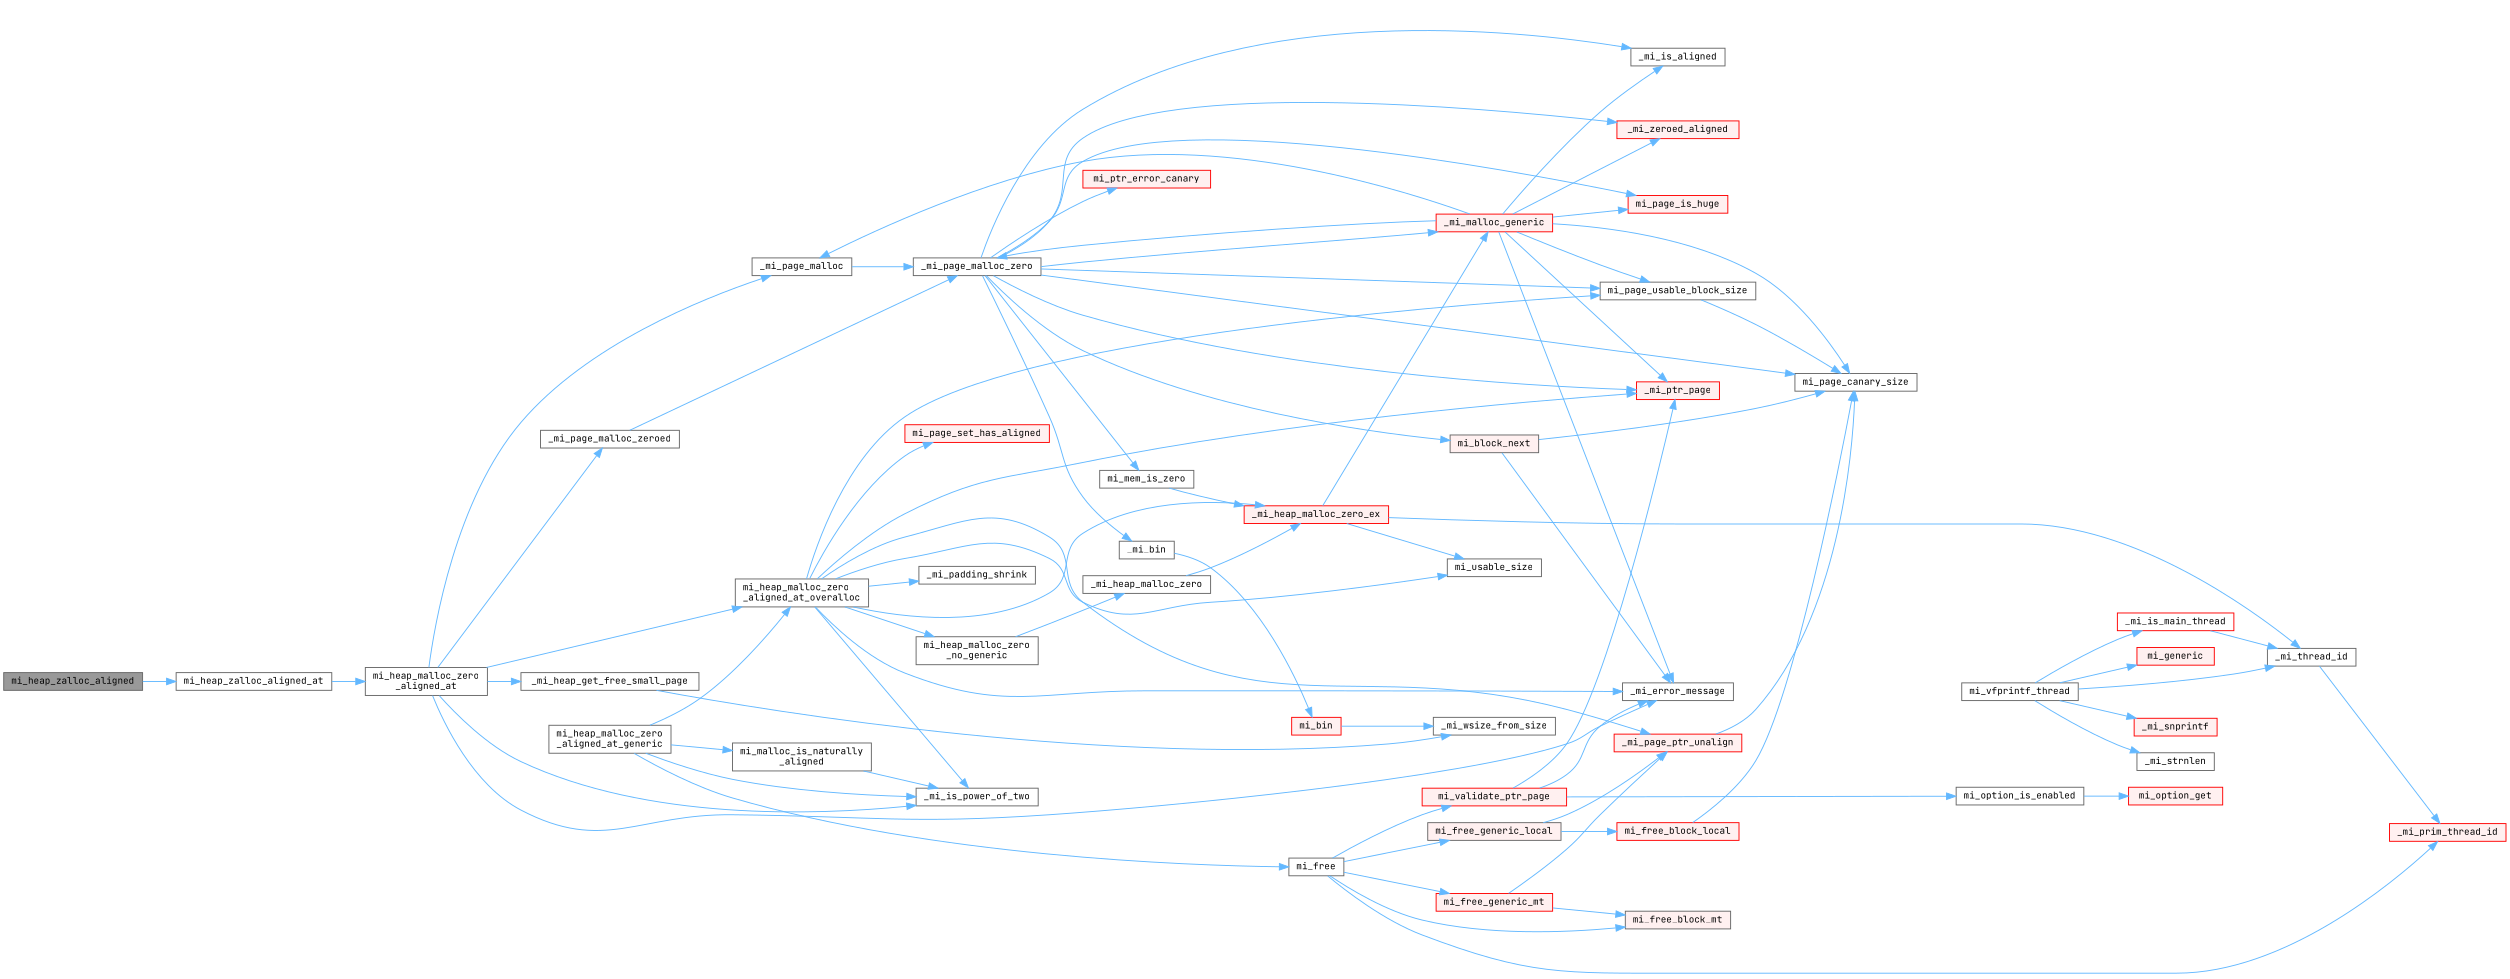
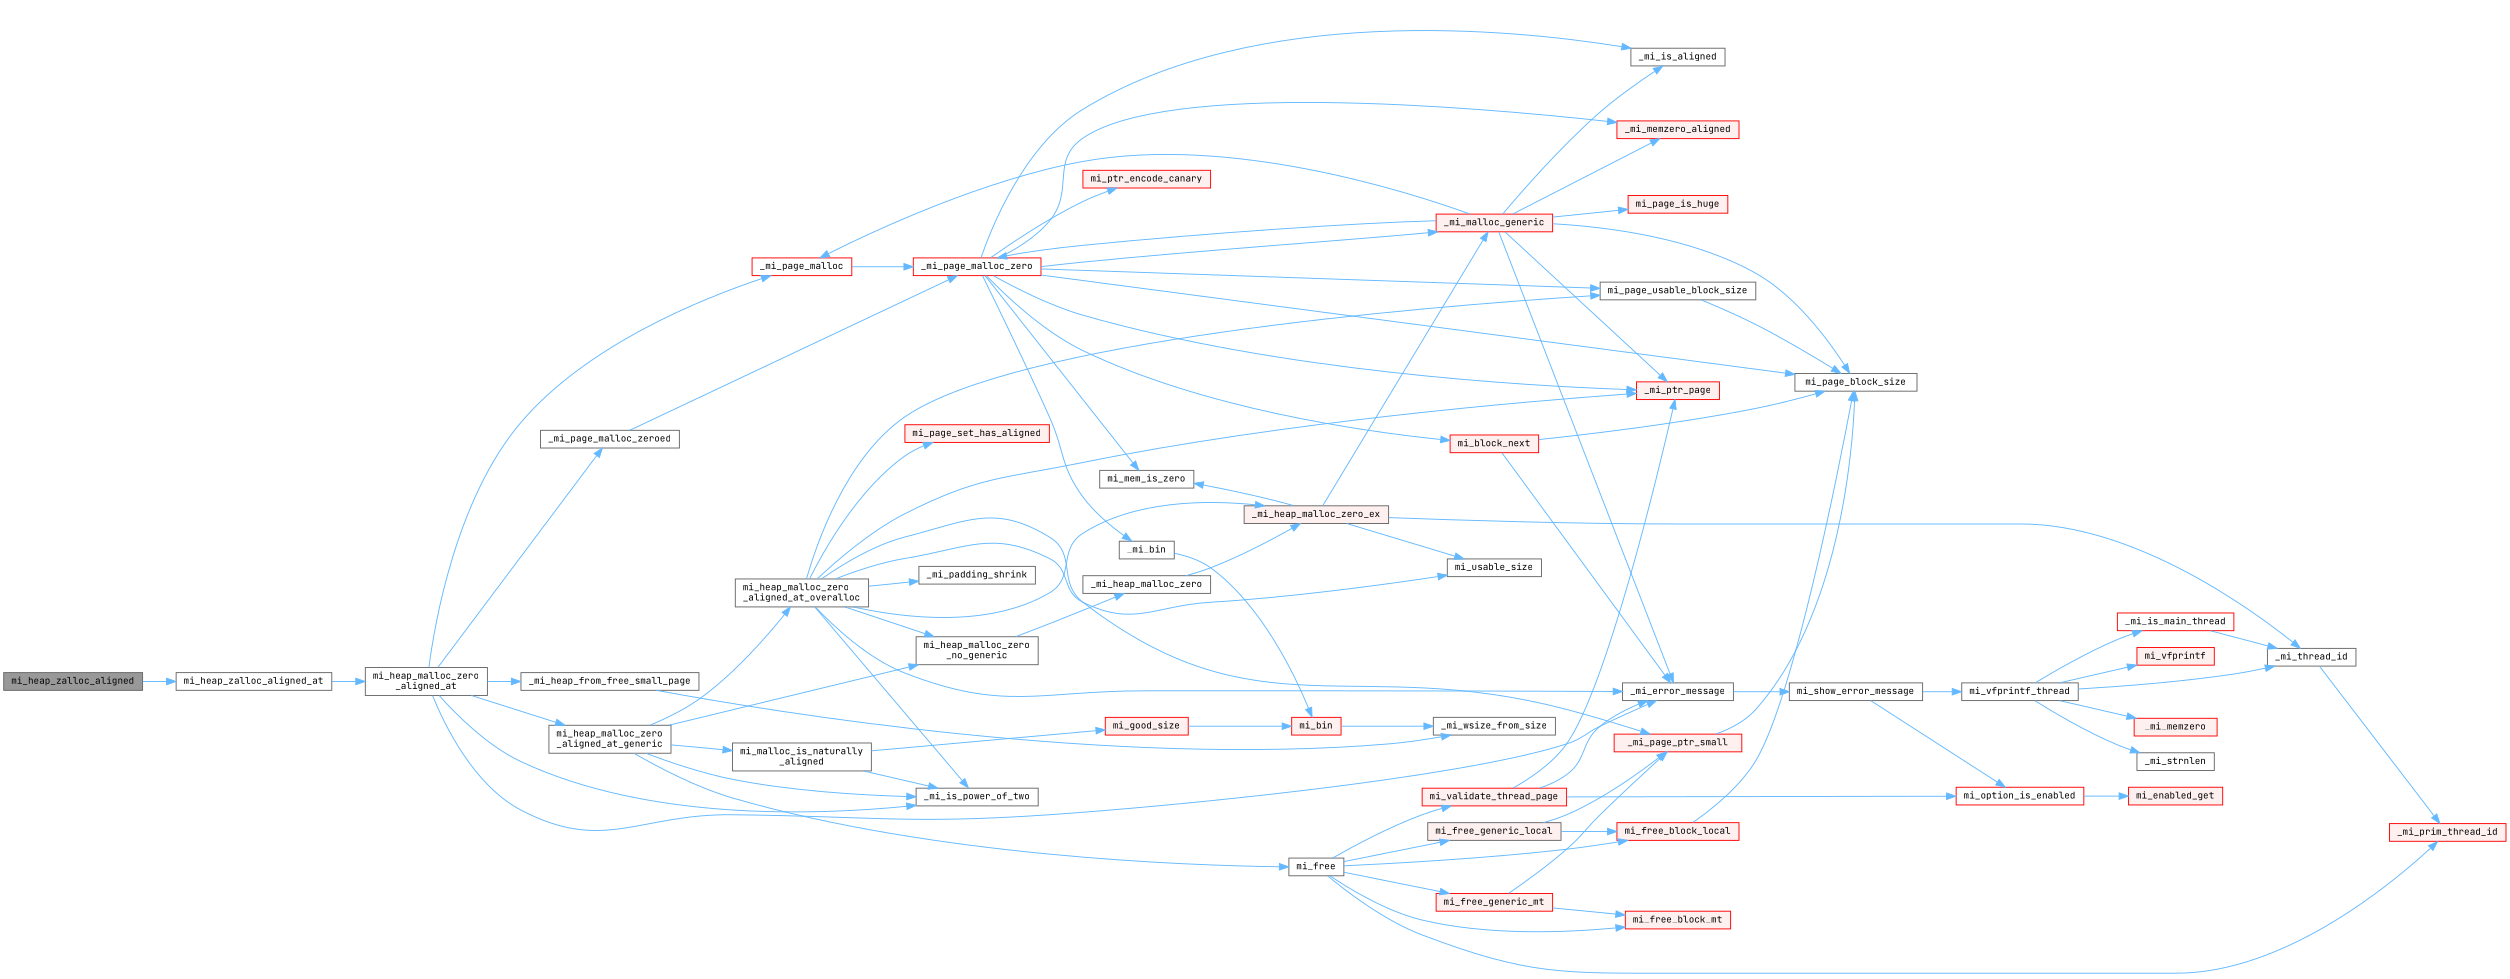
node "_mi_zeroed_aligned": label "_mi_zeroed_aligned" -> "_mi_memzero_aligned"
edge "_mi_page_malloc_zero" -> "mi_page_is_huge": removed
node "mi_ptr_error_canary": label "mi_ptr_error_canary" -> "mi_ptr_encode_canary"
edge "_mi_malloc_generic" -> "mi_page_usable_block_size": removed
node "_mi_page_malloc": color grey40 -> red
node "_mi_page_malloc_zero": color grey40 -> red
node "mi_page_canary_size": label "mi_page_canary_size" -> "mi_page_block_size"
node "mi_block_next": color grey40 -> red
edge "mi_mem_is_zero" -> "_mi_heap_malloc_zero_ex": reversed
node "_mi_heap_malloc_zero_ex": color red -> grey40
edge "mi_heap_malloc_zero _aligned_at" -> "mi_heap_malloc_zero _aligned_at_overalloc": now "mi_heap_malloc_zero _aligned_at" -> "mi_heap_malloc_zero _aligned_at_generic"
node "mi_generic": label "mi_generic" -> "mi_vfprintf"
node "_mi_heap_get_free_small_page": label "_mi_heap_get_free_small_page" -> "_mi_heap_from_free_small_page"
node "mi_show_error_message": added
edge "mi_heap_malloc_zero _aligned_at_generic" -> "mi_heap_malloc_zero _no_generic": added
node "mi_good_size": added
node "_mi_snprintf": label "_mi_snprintf" -> "_mi_memzero"
node "_mi_page_ptr_unalign": label "_mi_page_ptr_unalign" -> "_mi_page_ptr_small"
node "mi_option_is_enabled": color grey40 -> red
node "mi_option_get": label "mi_option_get" -> "mi_enabled_get"
node "mi_validate_ptr_page": label "mi_validate_ptr_page" -> "mi_validate_thread_page"
edge "mi_free" -> "mi_free_block_local": added
node "mi_free_block_mt": color grey40 -> red
